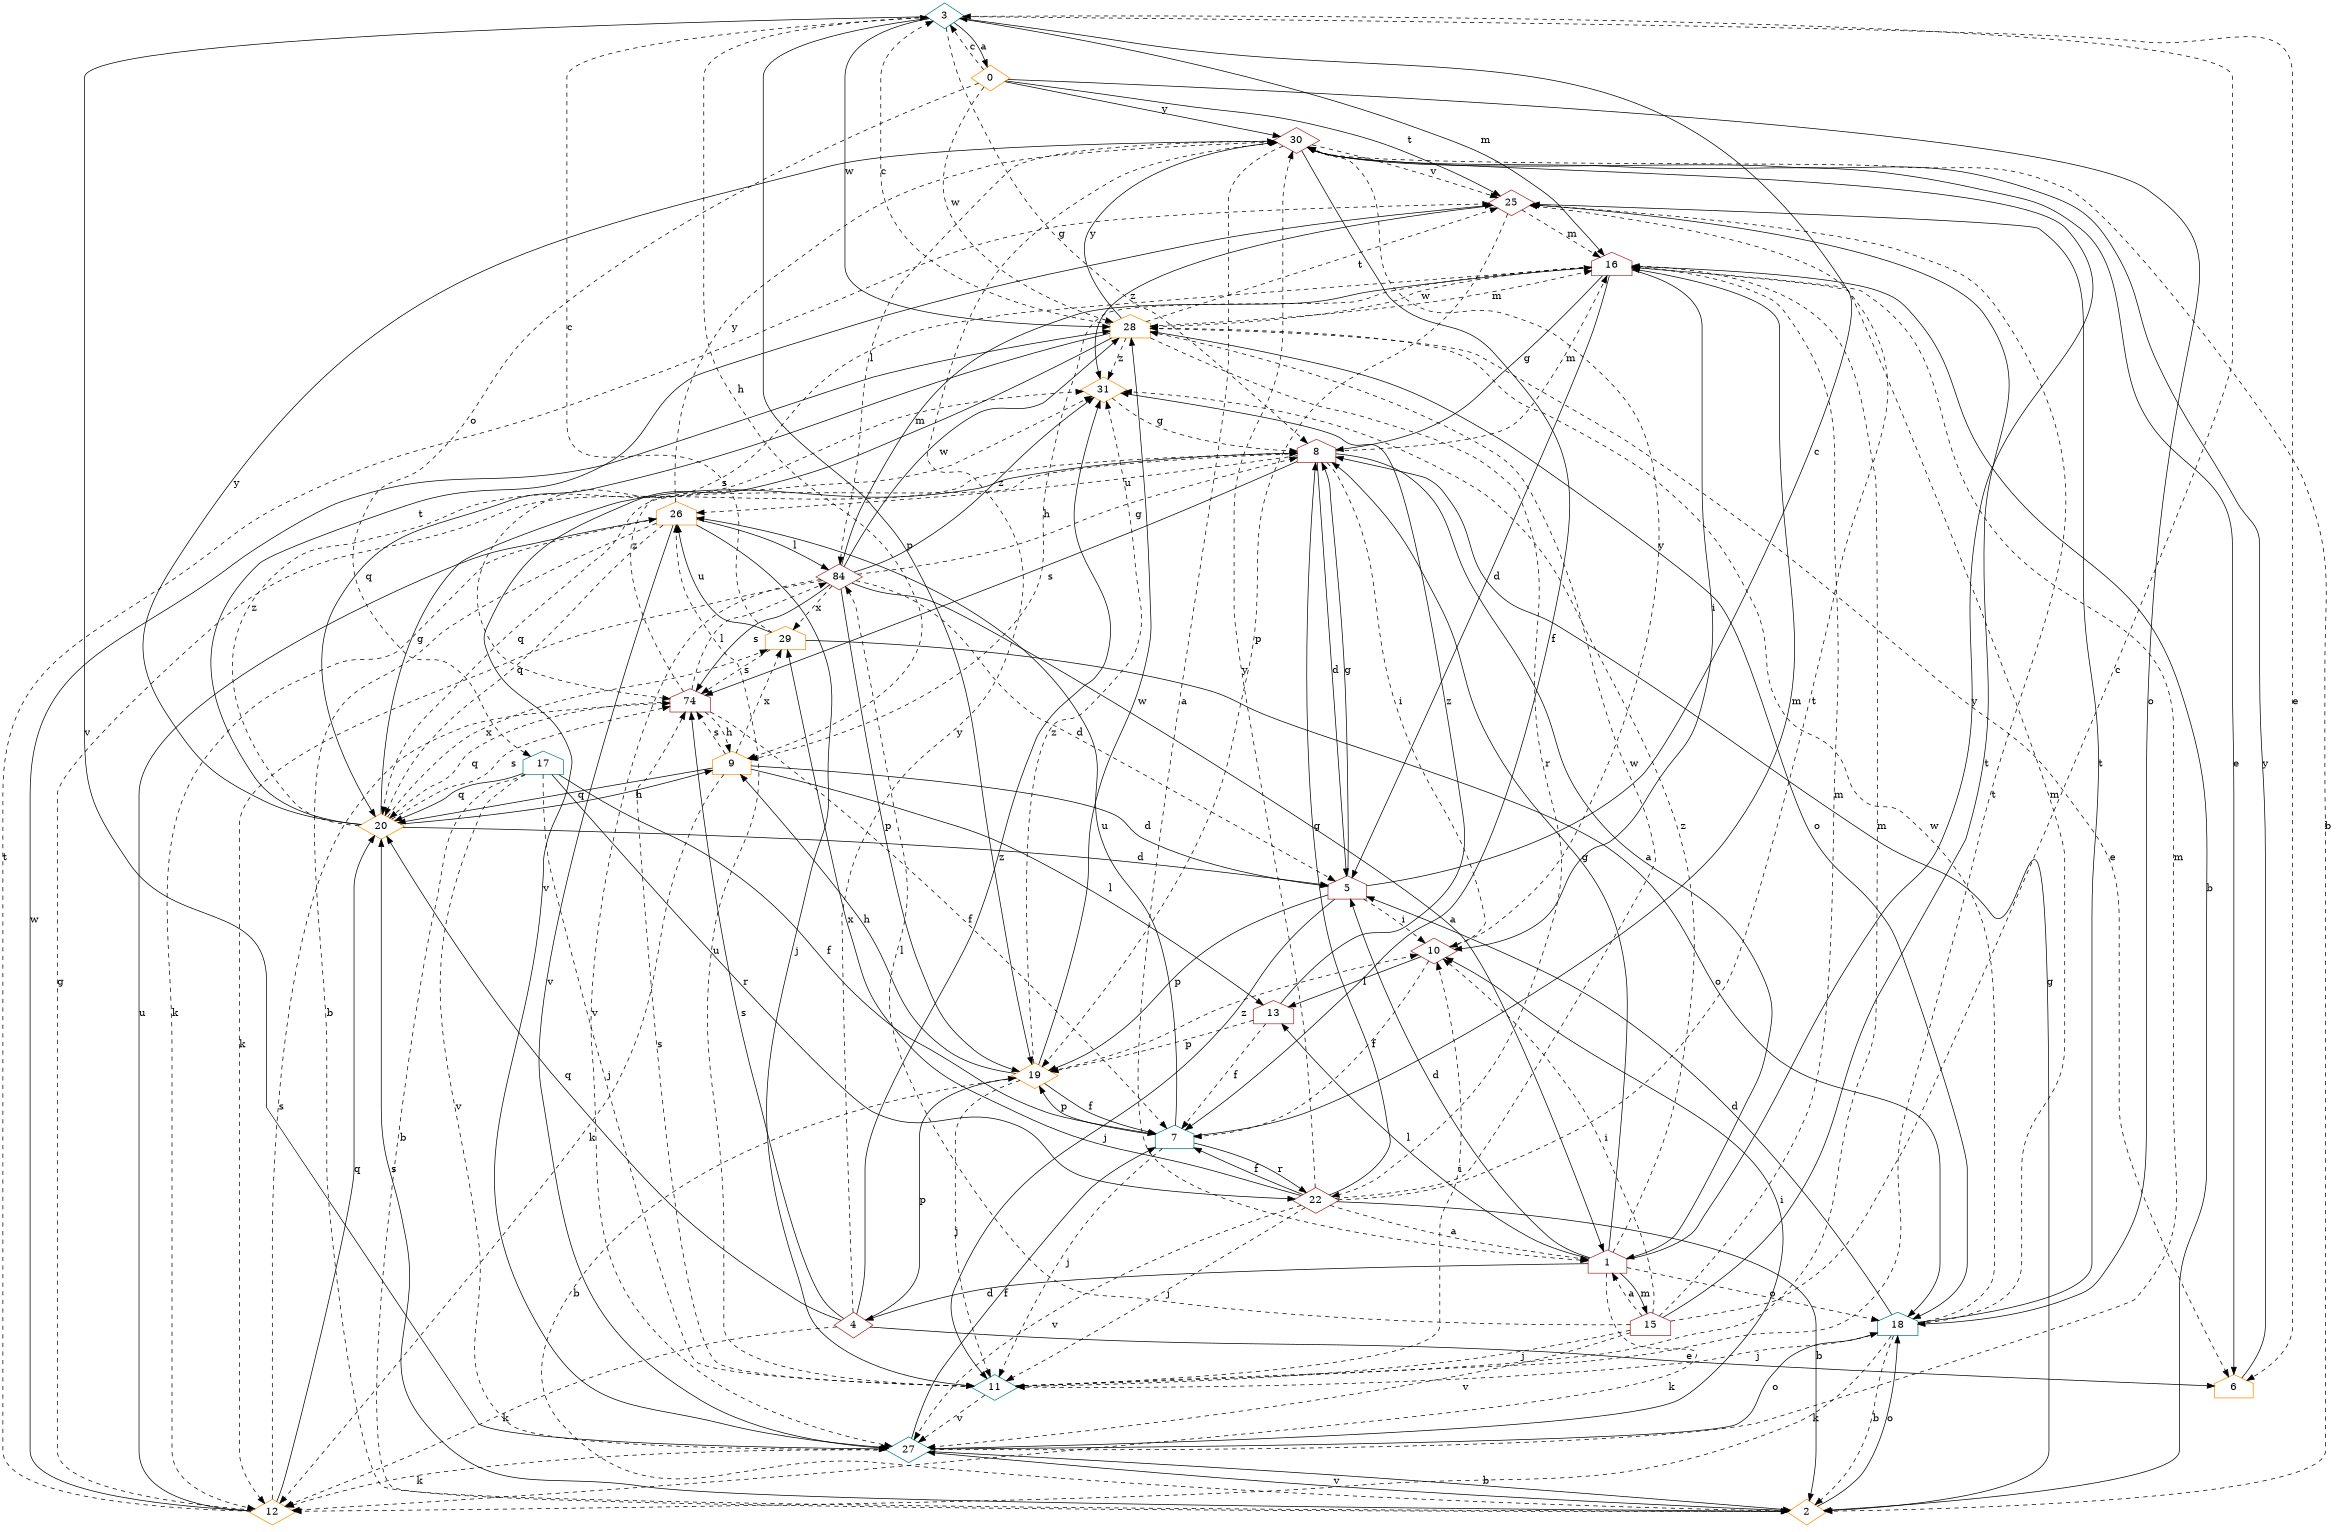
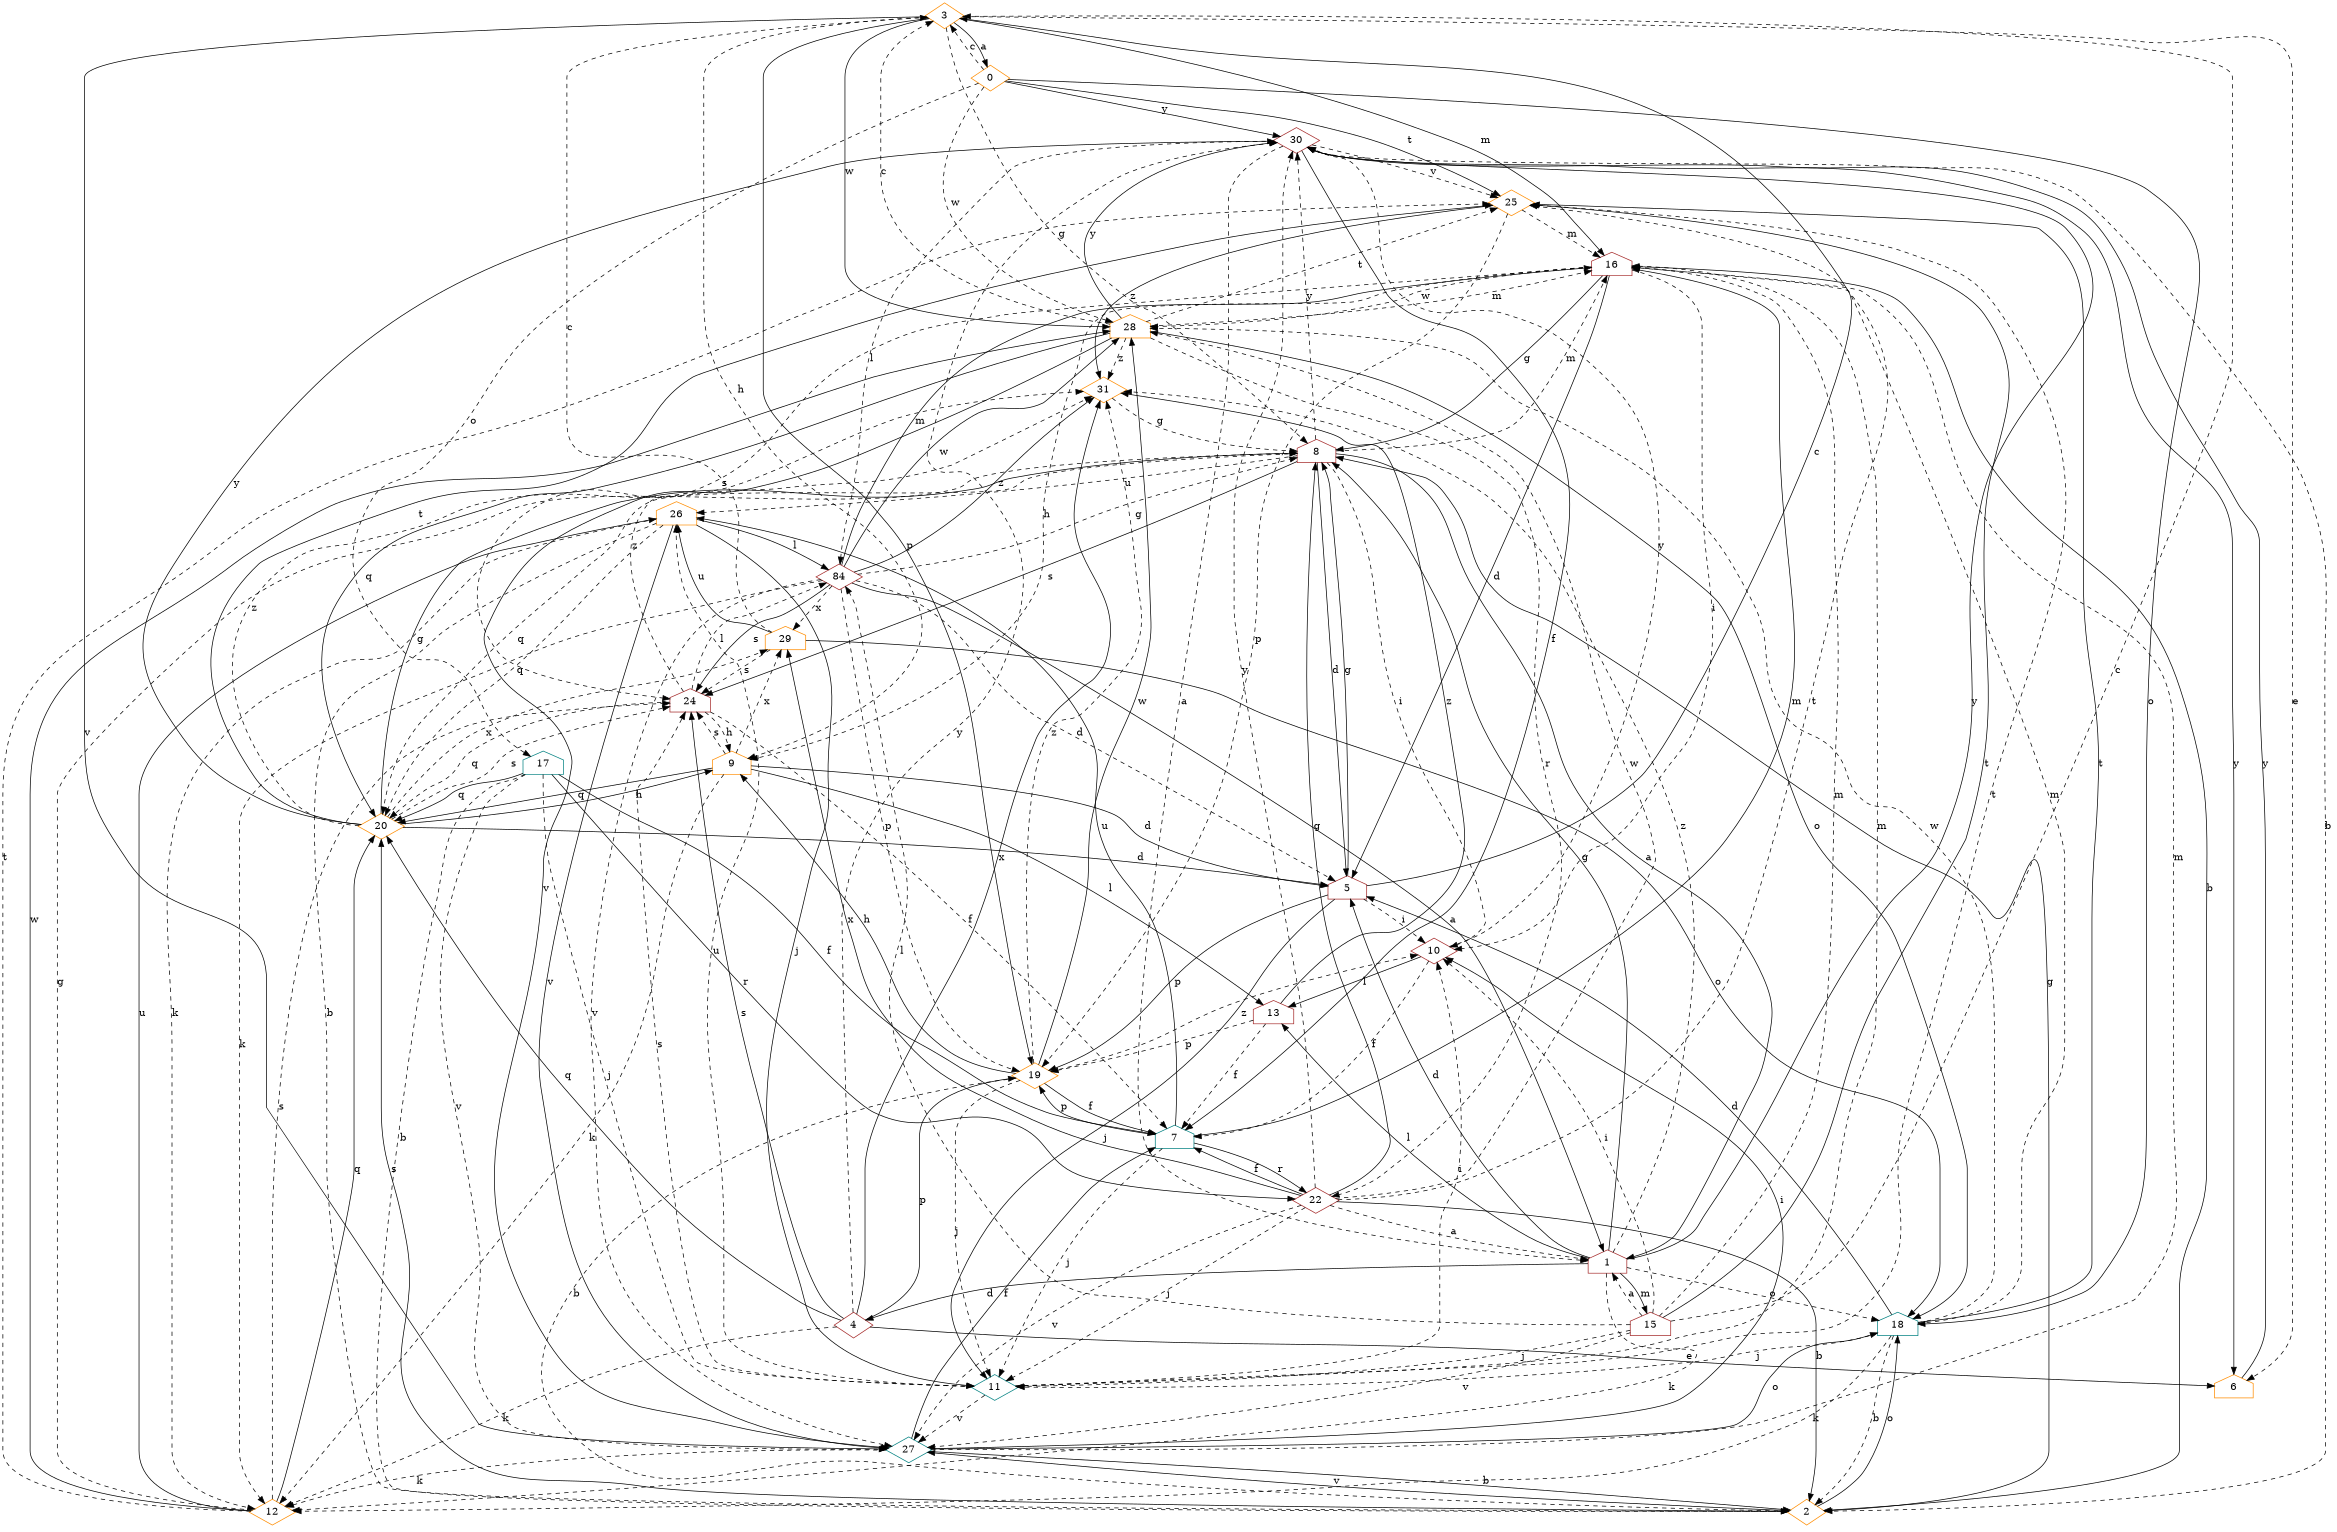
node "3": color teal -> darkorange
node "25": color brown -> darkorange
edge "26" -> "30": now "8" -> "30"
edge "28" -> "6": removed, label "e"
edge "16" -> "10": style solid -> dashed
node "74": label "74" -> "24"
edge "30" -> "6": label "e" -> "y"
edge "84" -> "19": style solid -> dashed
edge "4" -> "31": label "z" -> "x"
